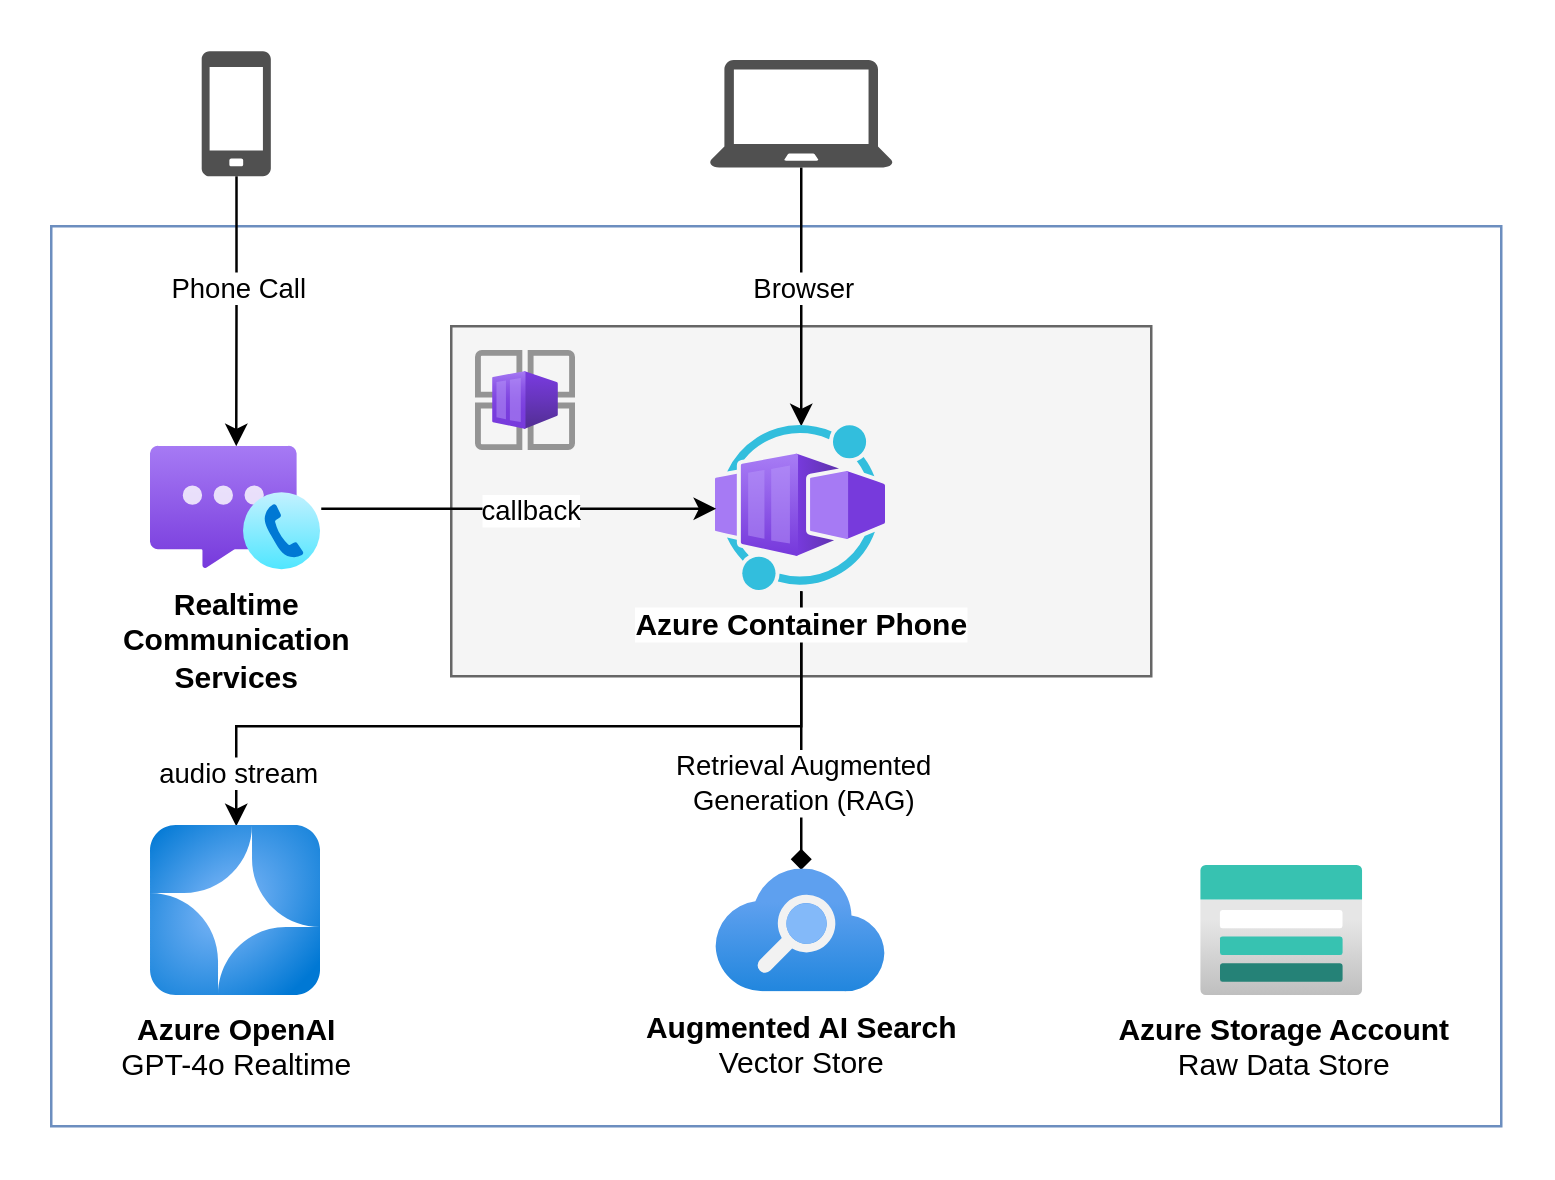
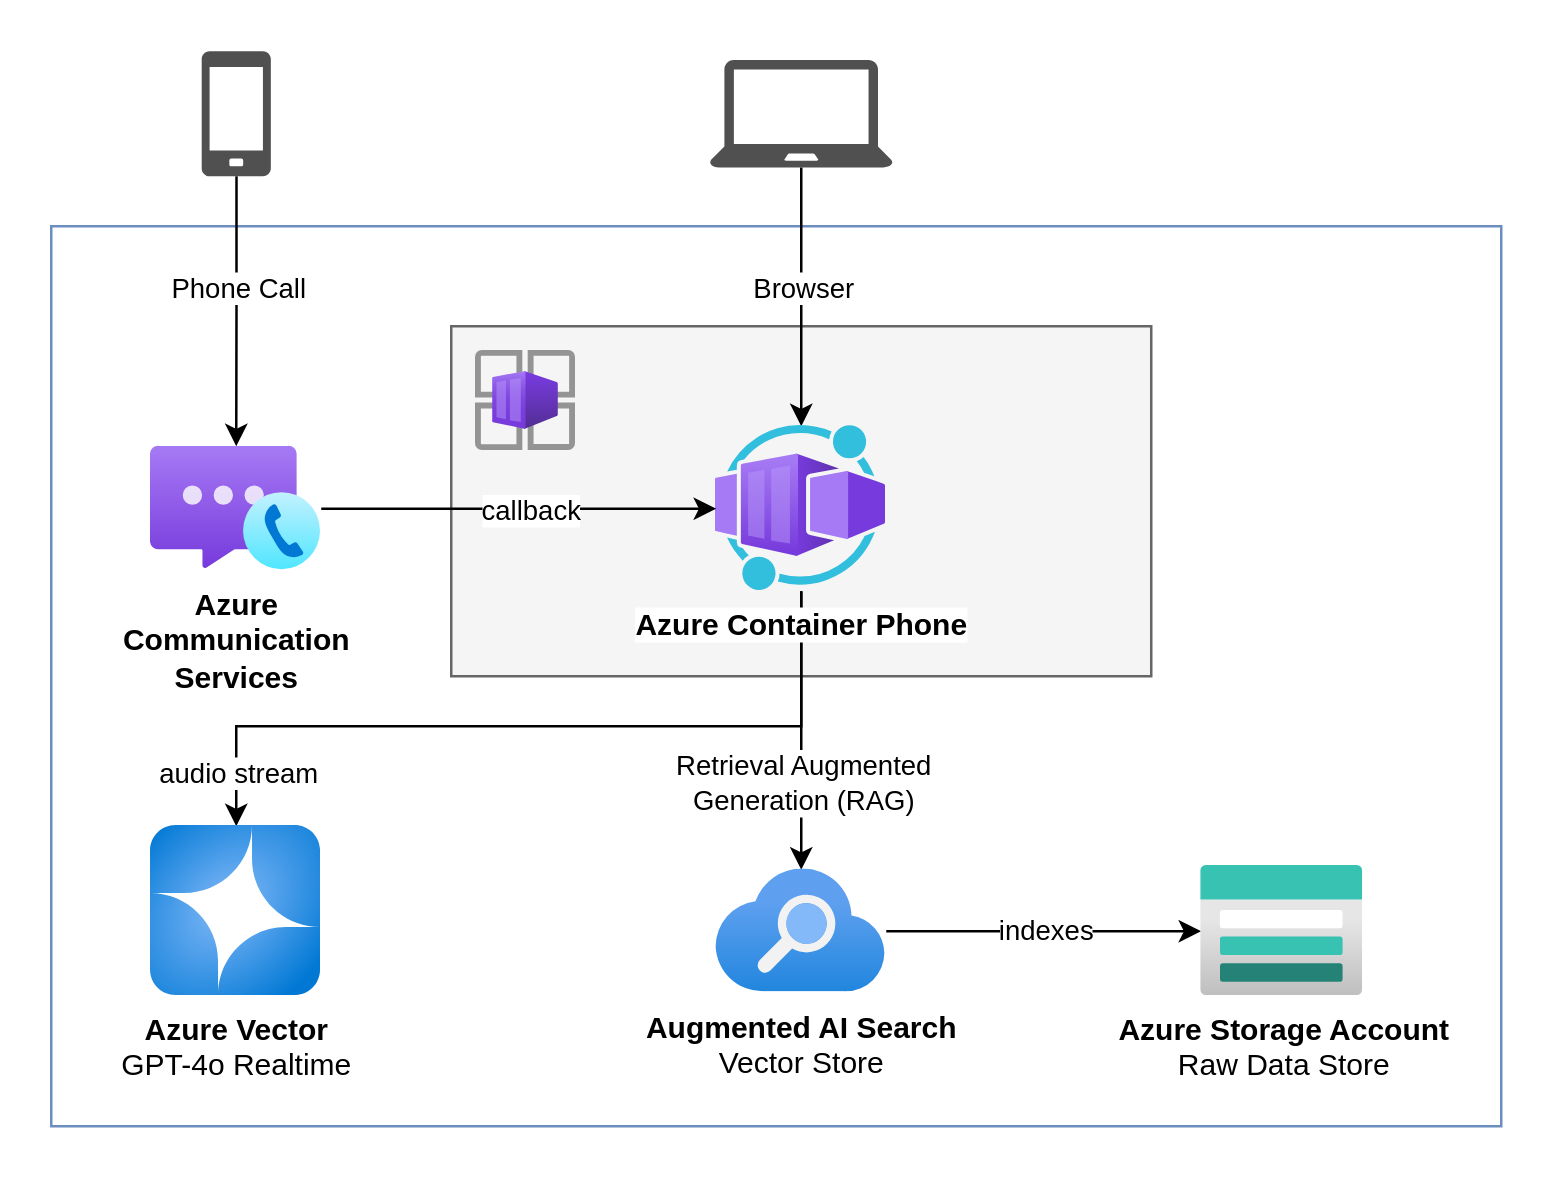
node "Realtime Communication Services": label "Realtime Communication Services" -> "Azure Communication Services"
edge "Azure Container Phone" -> "Augmented AI Search Vector Store": arrowhead diamond -> classic
edge "Augmented AI Search Vector Store" -> "Azure Storage Account Raw Data Store": added, label "indexes"
node "Azure OpenAI GPT-4o Realtime": label "Azure OpenAI GPT-4o Realtime" -> "Azure Vector GPT-4o Realtime"
